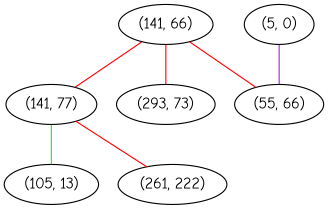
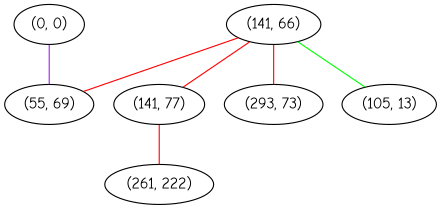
node "(5, 0)": label "(5, 0)" -> "(0, 0)"
node "(55, 66)": label "(55, 66)" -> "(55, 69)"
edge "(141, 77)" -- "(105, 13)": now "(141, 66)" -- "(105, 13)"
